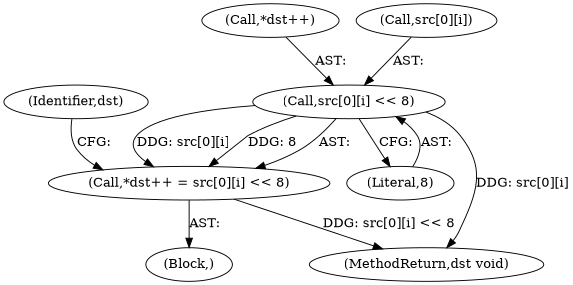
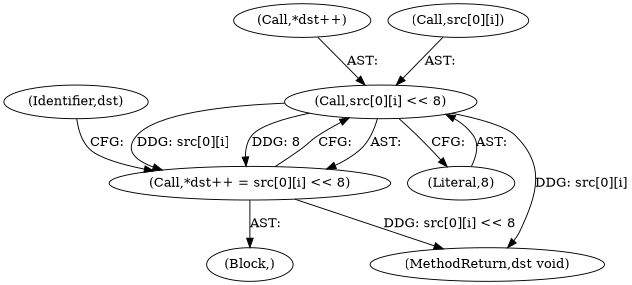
edge "(Call,*dst++ = src[0][i] << 8)" -> "(Call,src[0][i] << 8)": added, label "CFG:"
